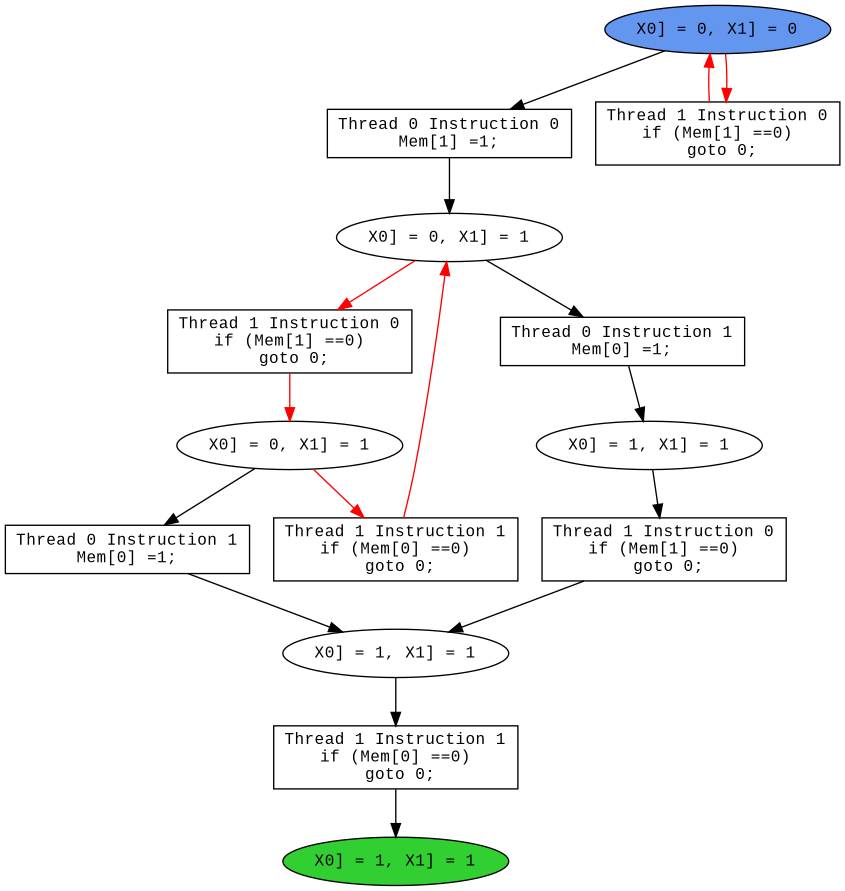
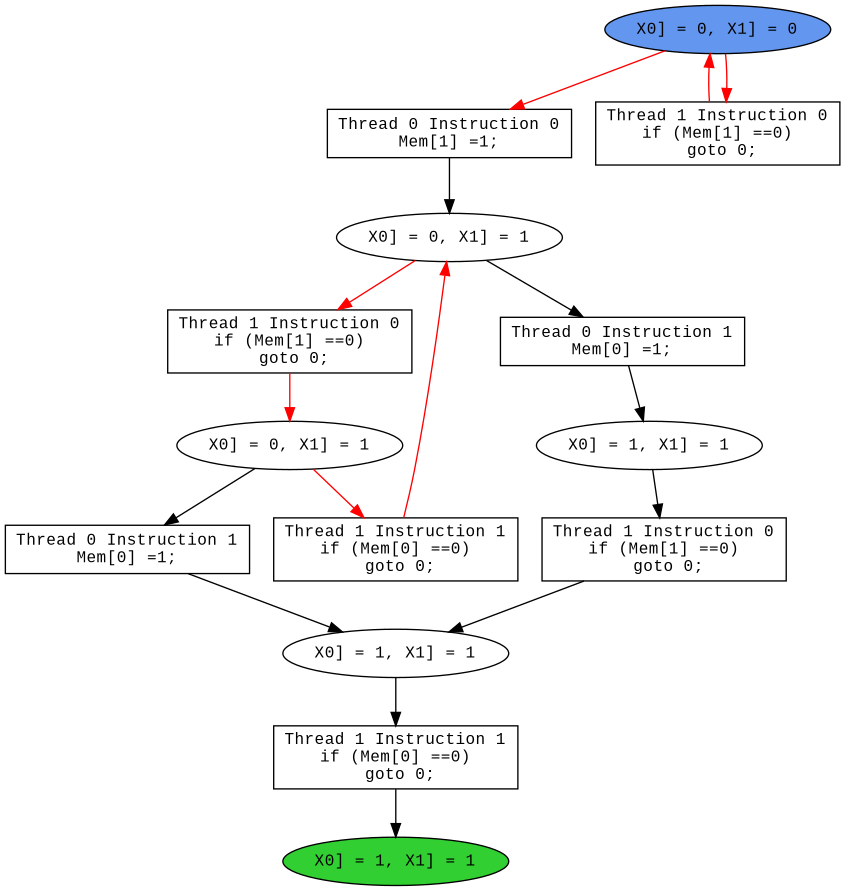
edge "X0] = 0, X1] = 0" -> "Thread 0 Instruction 0 Mem[1] =1;": color #000000 -> #ff0000
